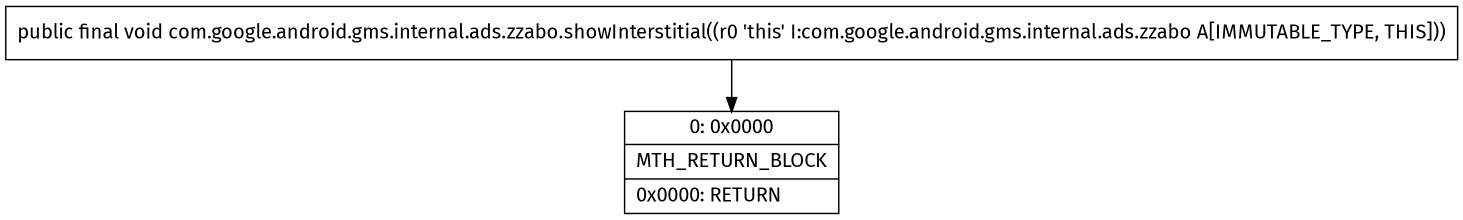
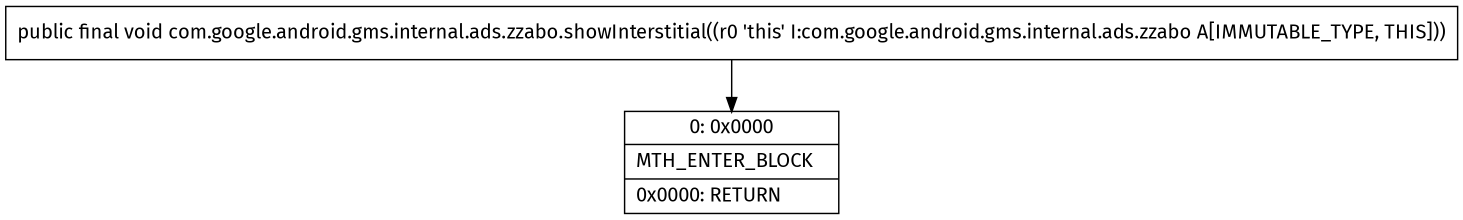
node "0: 0x0000": text "MTH_RETURN_BLOCK" -> "MTH_ENTER_BLOCK"
